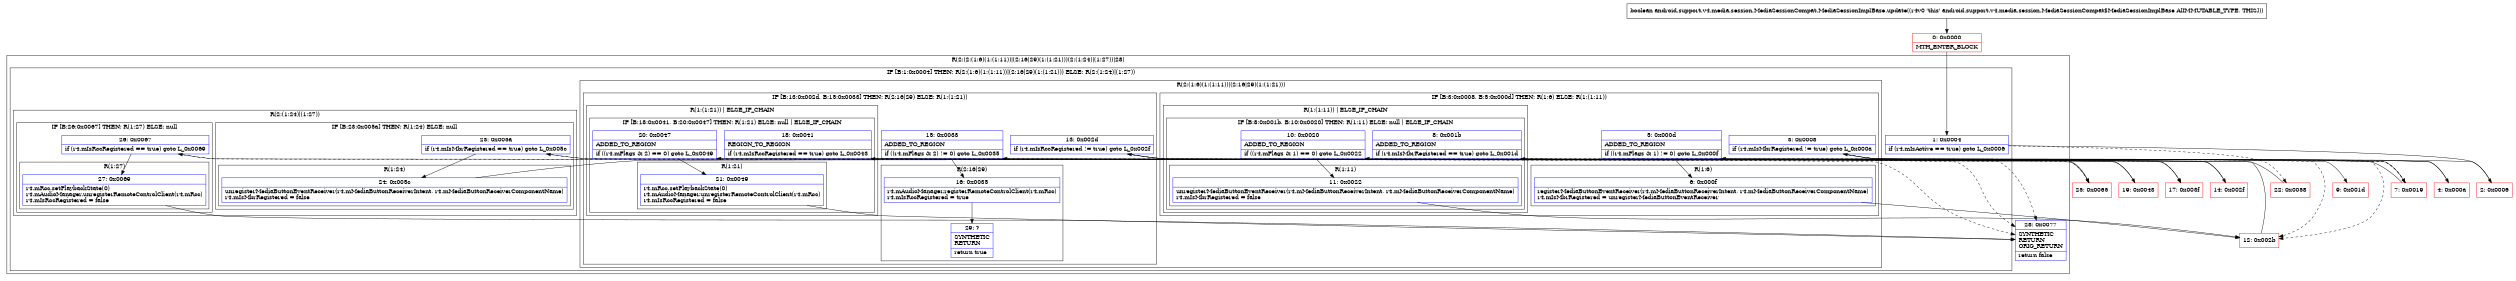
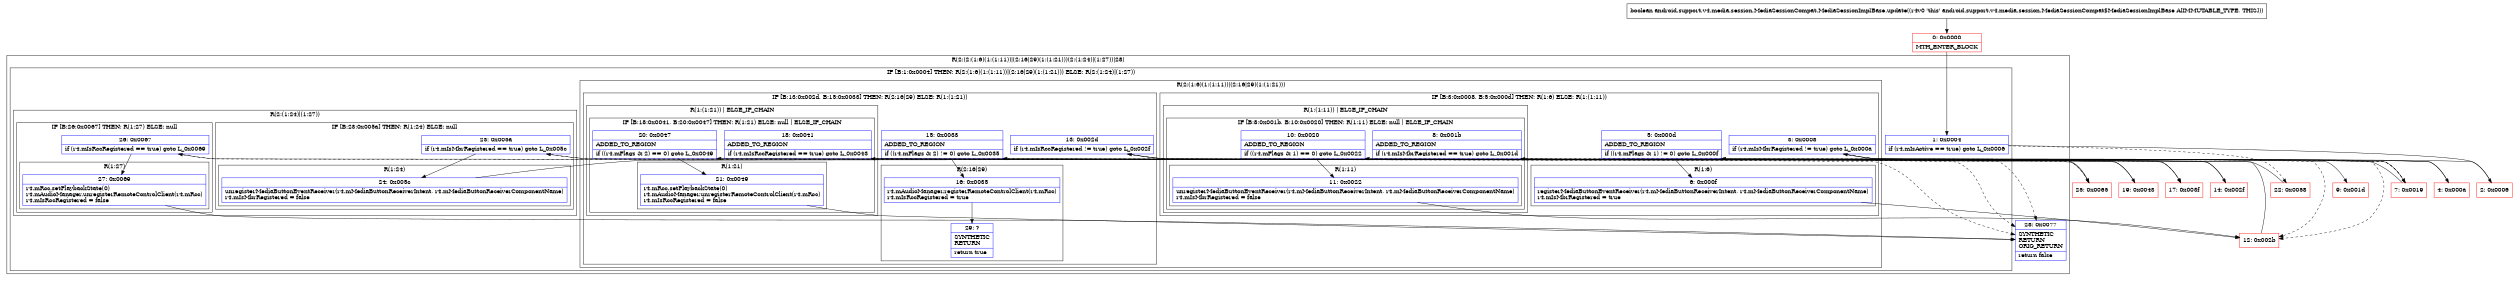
node "18: 0x0041": text "REGION_TO_REGION" -> "ADDED_TO_REGION"
node "6: 0x000f": text "r4.mIsMbrRegistered = unregisterMediaButtonEventReceiver" -> "r4.mIsMbrRegistered = true"
